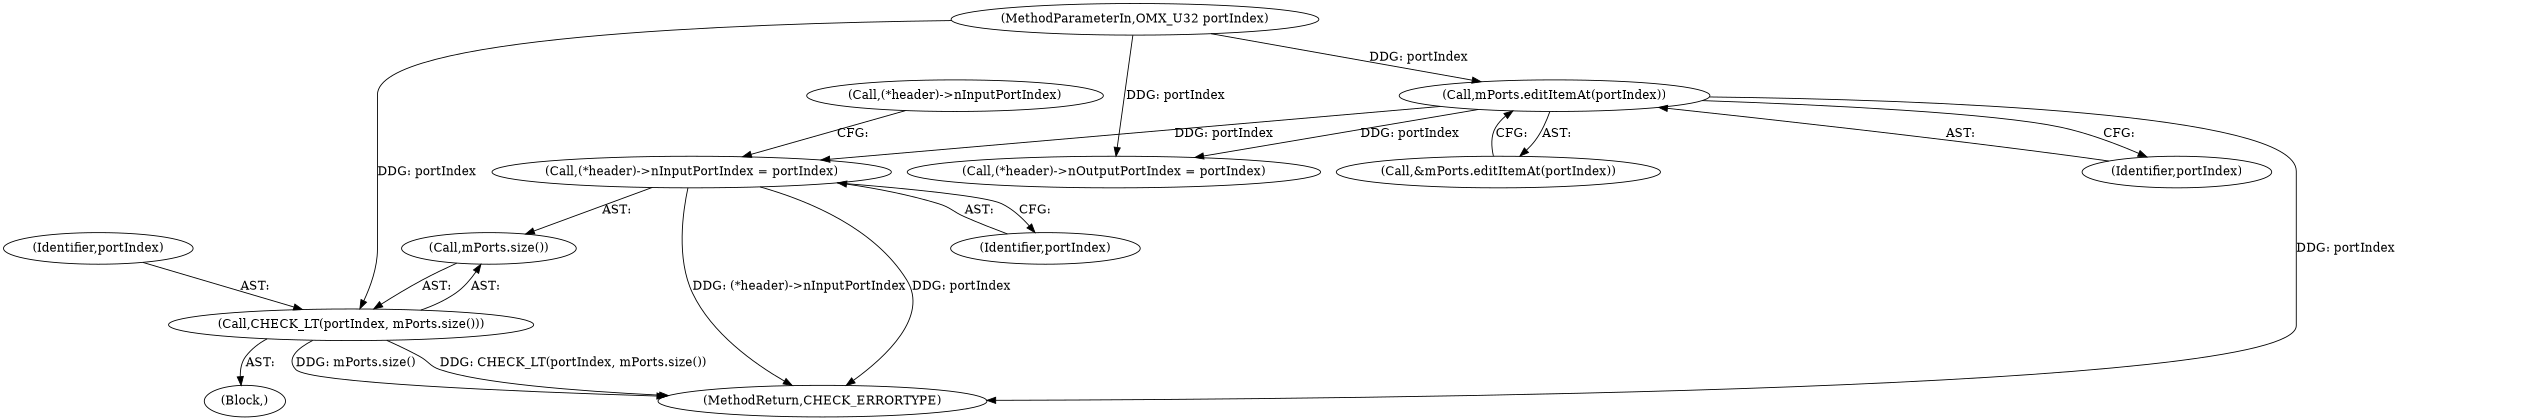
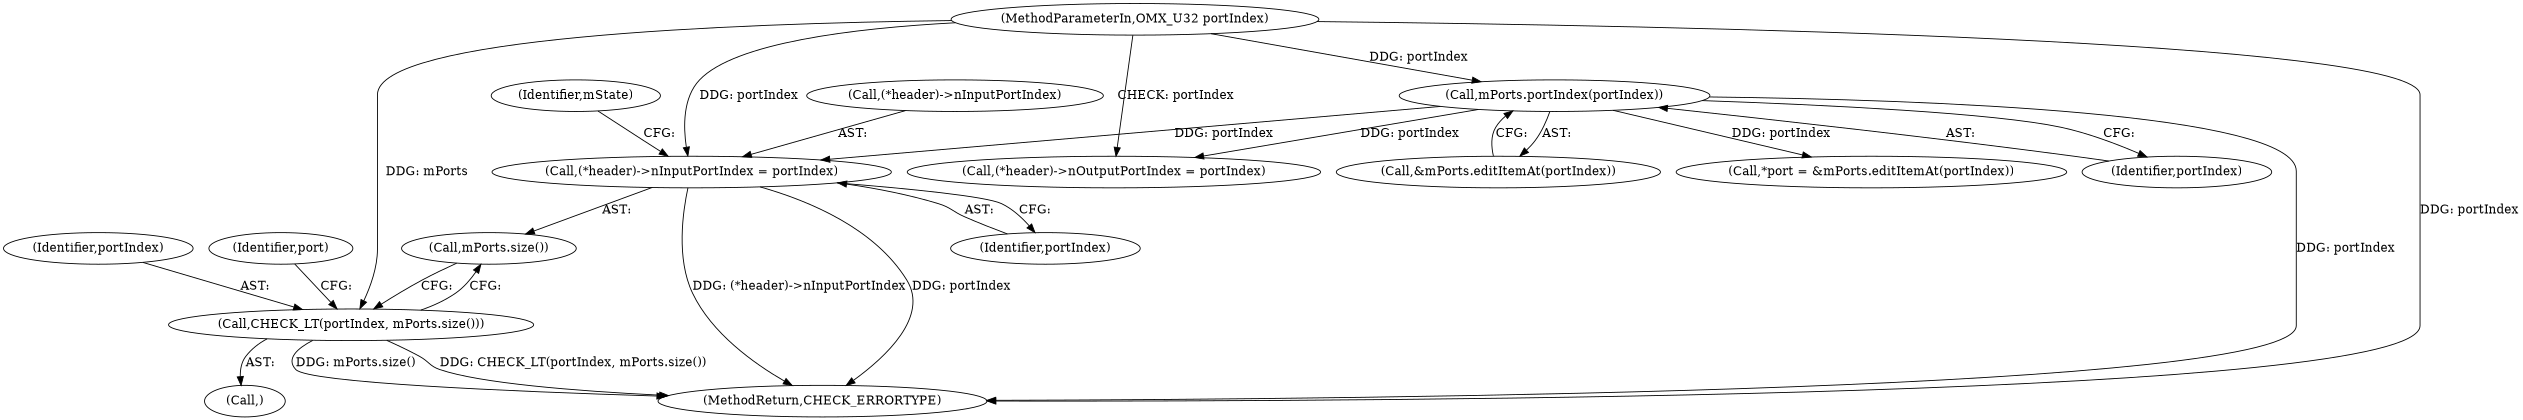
edge "(MethodParameterIn,OMX_U32 portIndex)" -> "(Call,(*header)->nInputPortIndex = portIndex)": added, label "DDG: portIndex"
node "(Identifier,mState)": added
edge "(MethodParameterIn,OMX_U32 portIndex)" -> "(Call,(*header)->nOutputPortIndex = portIndex)": label "DDG: portIndex" -> "CHECK: portIndex"
node "(Call,mPorts.editItemAt(portIndex))": label "(Call,mPorts.editItemAt(portIndex))" -> "(Call,mPorts.portIndex(portIndex))"
edge "(Call,(*header)->nInputPortIndex)" -> "(Call,(*header)->nInputPortIndex = portIndex)": label "CFG: " -> "AST: "
edge "(MethodParameterIn,OMX_U32 portIndex)" -> "(Call,CHECK_LT(portIndex, mPorts.size()))": label "DDG: portIndex" -> "DDG: mPorts"
node "(Call,*port = &mPorts.editItemAt(portIndex))": added
node "(Identifier,port)": added
edge "(Call,mPorts.size())" -> "(Call,CHECK_LT(portIndex, mPorts.size()))": label "AST: " -> "CFG: "
edge "(Call,CHECK_LT(portIndex, mPorts.size()))" -> "(Call,mPorts.size())": label "AST: " -> "CFG: "
edge "(MethodParameterIn,OMX_U32 portIndex)" -> "(MethodReturn,CHECK_ERRORTYPE)": added, label "DDG: portIndex"
node "(Block,)": label "(Block,)" -> "(Call,)"
